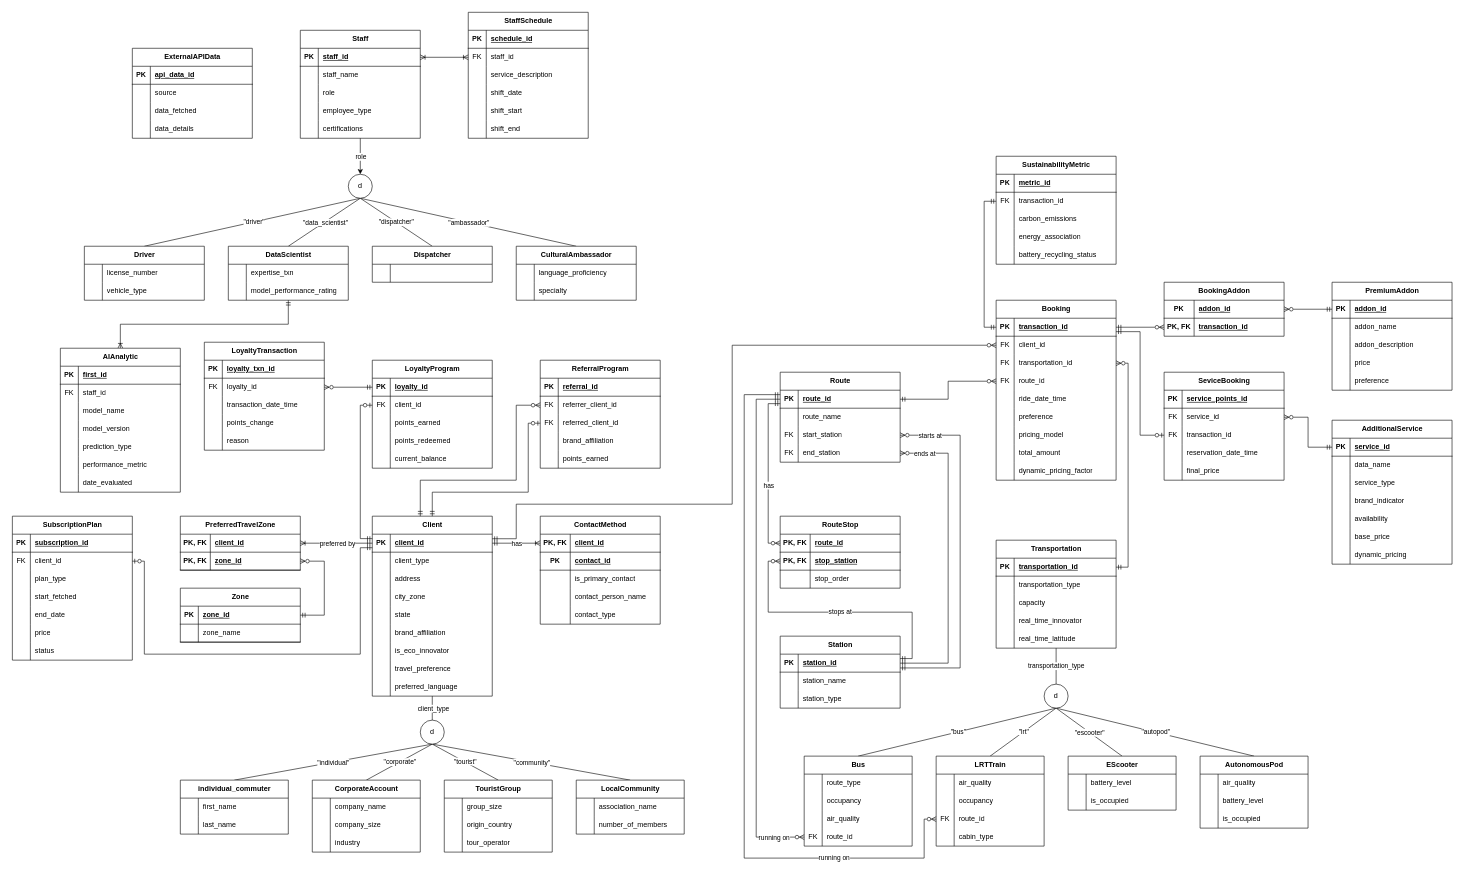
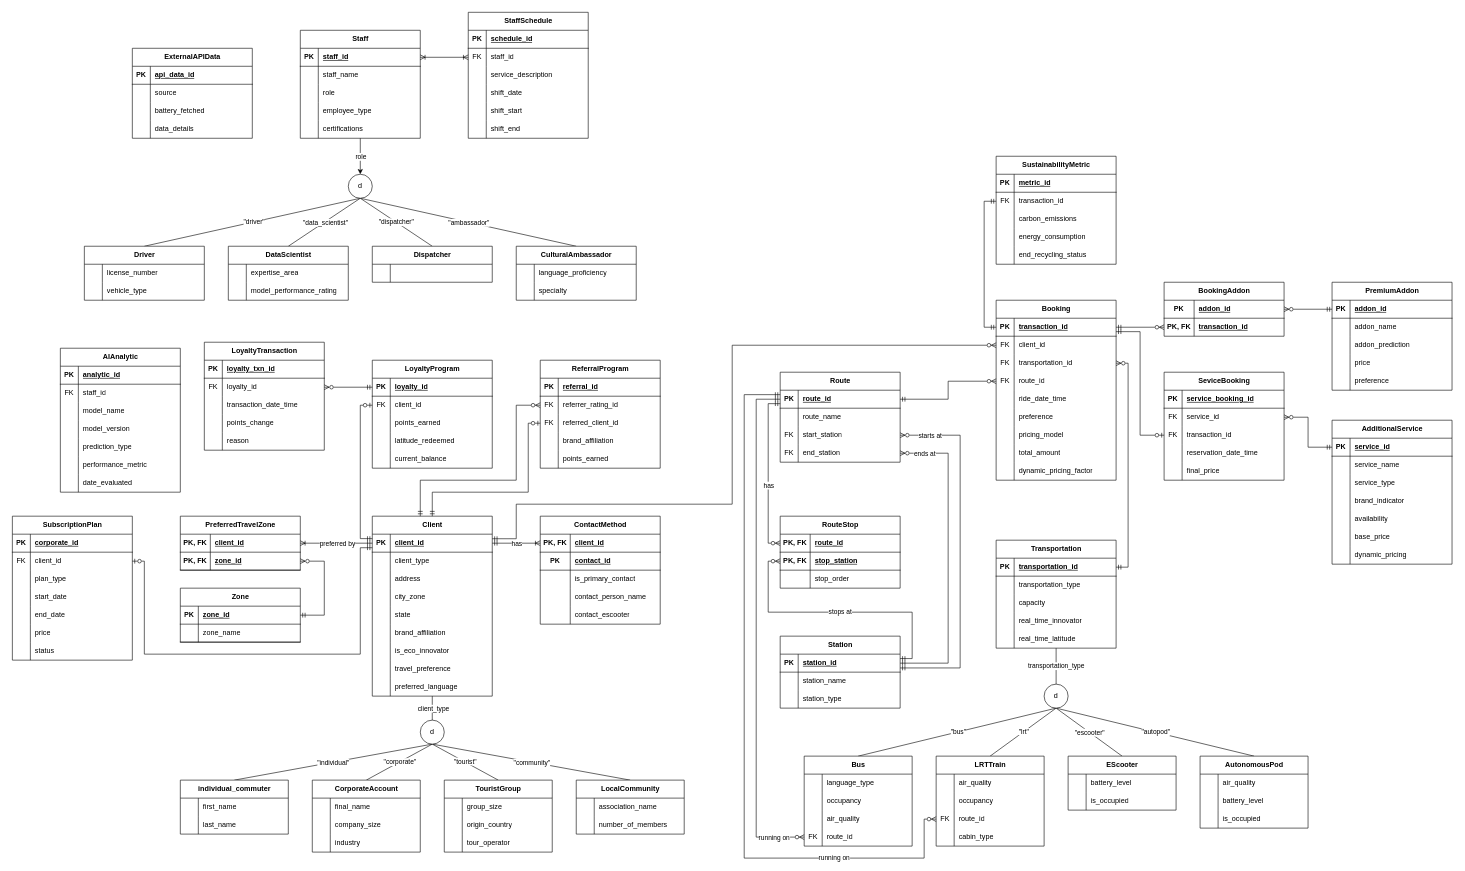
node "data_fetched": label "data_fetched" -> "battery_fetched"
node "energy_association": label "energy_association" -> "energy_consumption"
node "battery_recycling_status": label "battery_recycling_status" -> "end_recycling_status"
node "expertise_txn": label "expertise_txn" -> "expertise_area"
edge "DataScientist" -- "AIAnalytic": removed
node "addon_description": label "addon_description" -> "addon_prediction"
node "first_id": label "first_id" -> "analytic_id"
node "service_points_id": label "service_points_id" -> "service_booking_id"
node "referrer_client_id": label "referrer_client_id" -> "referrer_rating_id"
node "points_redeemed": label "points_redeemed" -> "latitude_redeemed"
node "data_name": label "data_name" -> "service_name"
node "subscription_id": label "subscription_id" -> "corporate_id"
node "start_fetched": label "start_fetched" -> "start_date"
node "contact_type": label "contact_type" -> "contact_escooter"
node "route_type": label "route_type" -> "language_type"
node "company_name": label "company_name" -> "final_name"
